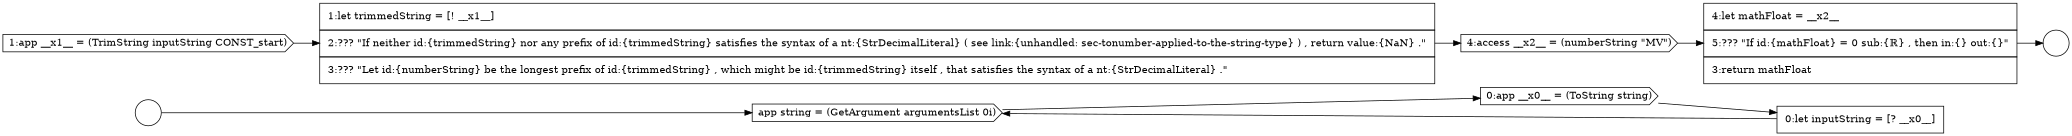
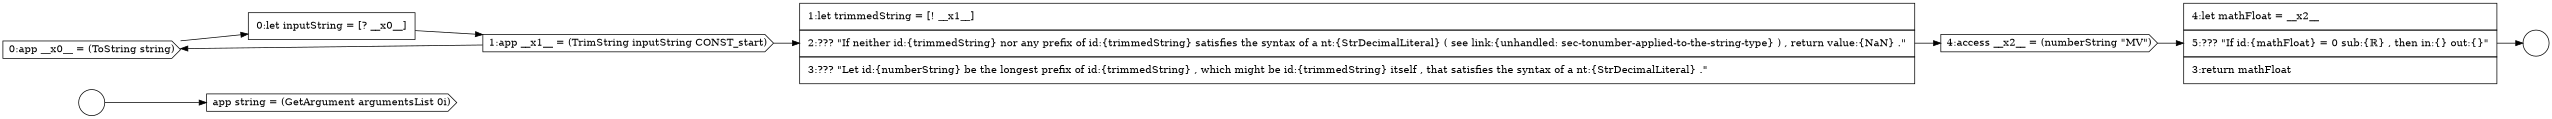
edge "app string = (GetArgument argumentsList 0i)" -> "0:app __x0__ = (ToString string)": now "1:app __x1__ = (TrimString inputString CONST_start)" -> "0:app __x0__ = (ToString string)"
edge "0:let inputString = [? __x0__]" -> "app string = (GetArgument argumentsList 0i)": now "0:let inputString = [? __x0__]" -> "1:app __x1__ = (TrimString inputString CONST_start)"
